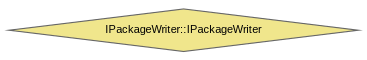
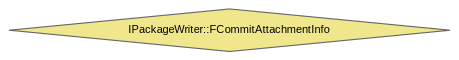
node "IPackageWriter::IPackageWriter": label "IPackageWriter::IPackageWriter" -> "IPackageWriter::FCommitAttachmentInfo"
